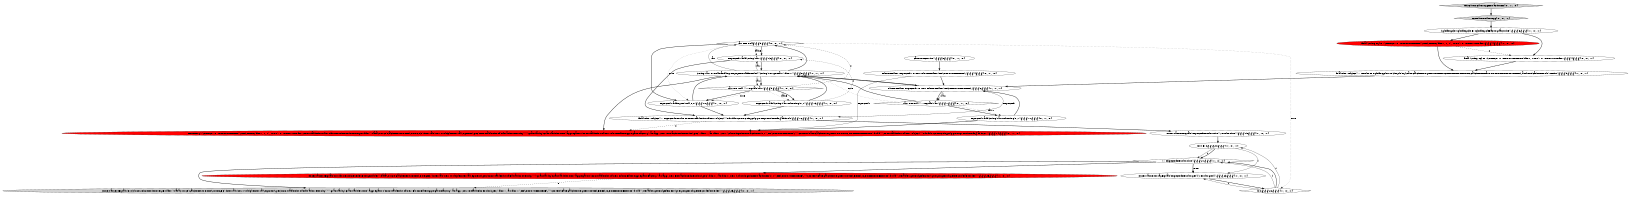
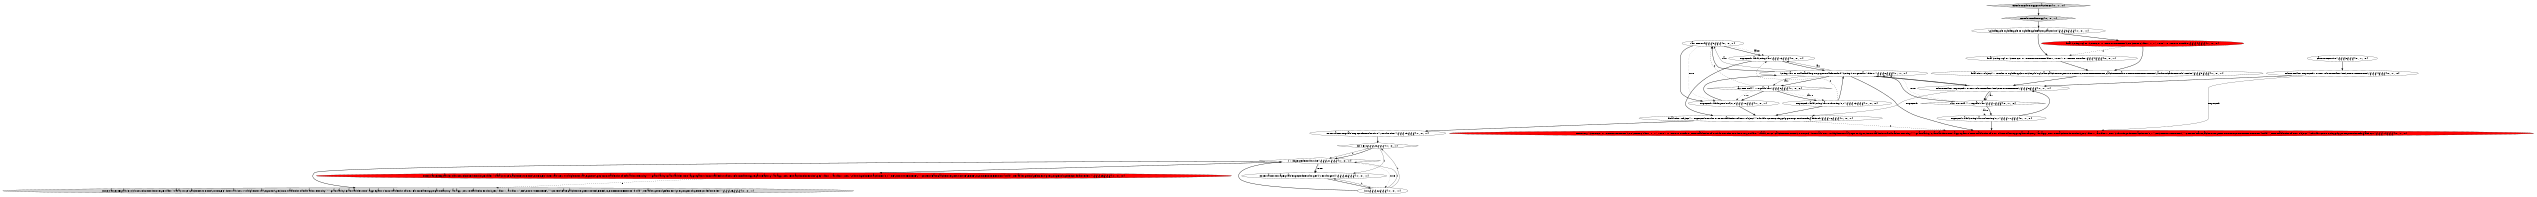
node "raw == null@@@9@@@['0', '0', '1']": shape diamond -> ellipse
edge "raw == null@@@9@@@['0', '0', '1']" -> "i++@@@22@@@['1', '0', '1']": now "i < expectedResults.size()@@@21@@@['1', '0', '1']" -> "i++@@@22@@@['1', '0', '1']"
node "int i = 0@@@20@@@['1', '0', '1']": shape ellipse -> diamond
node "i++@@@22@@@['1', '0', '1']": shape diamond -> ellipse
